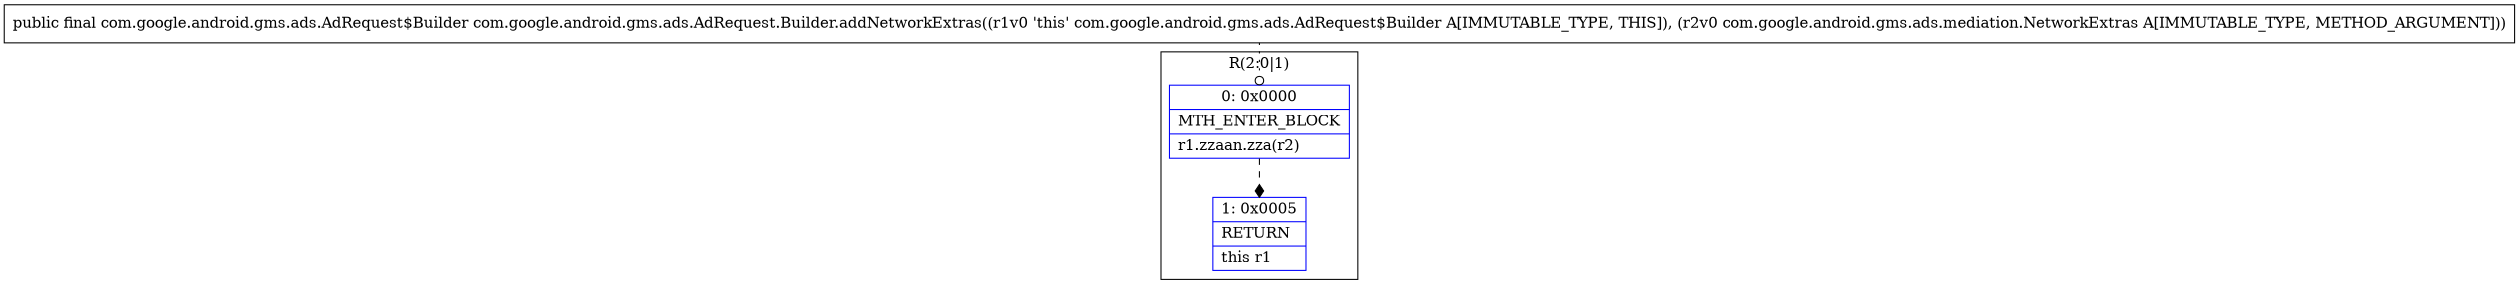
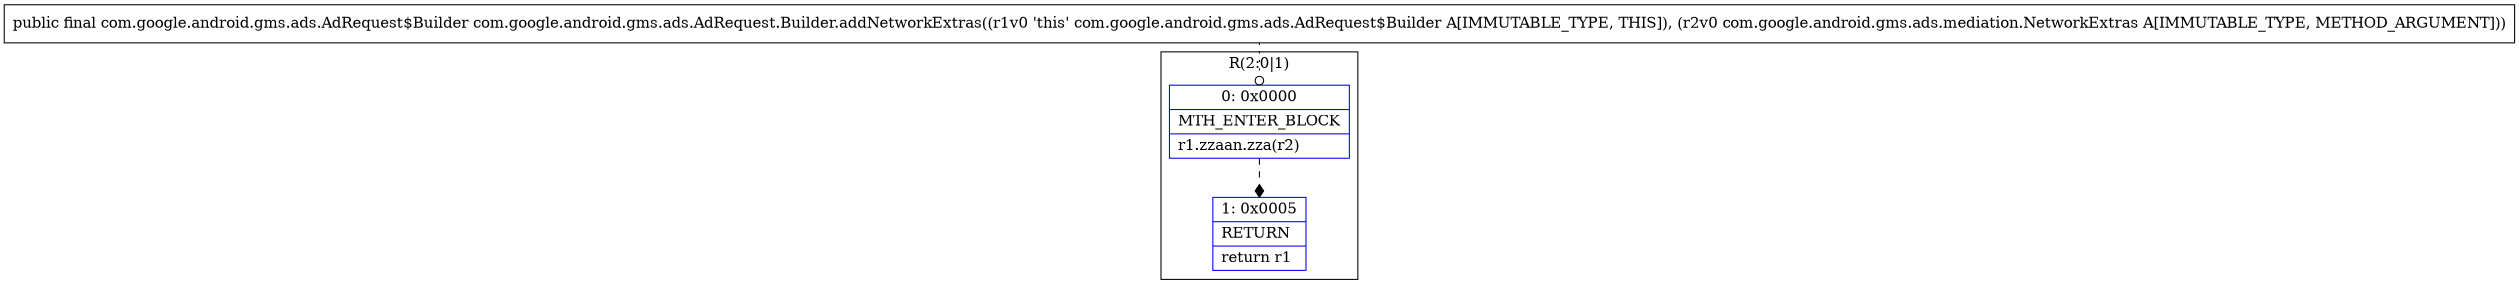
node "1: 0x0005": text "this r1" -> "return r1"
